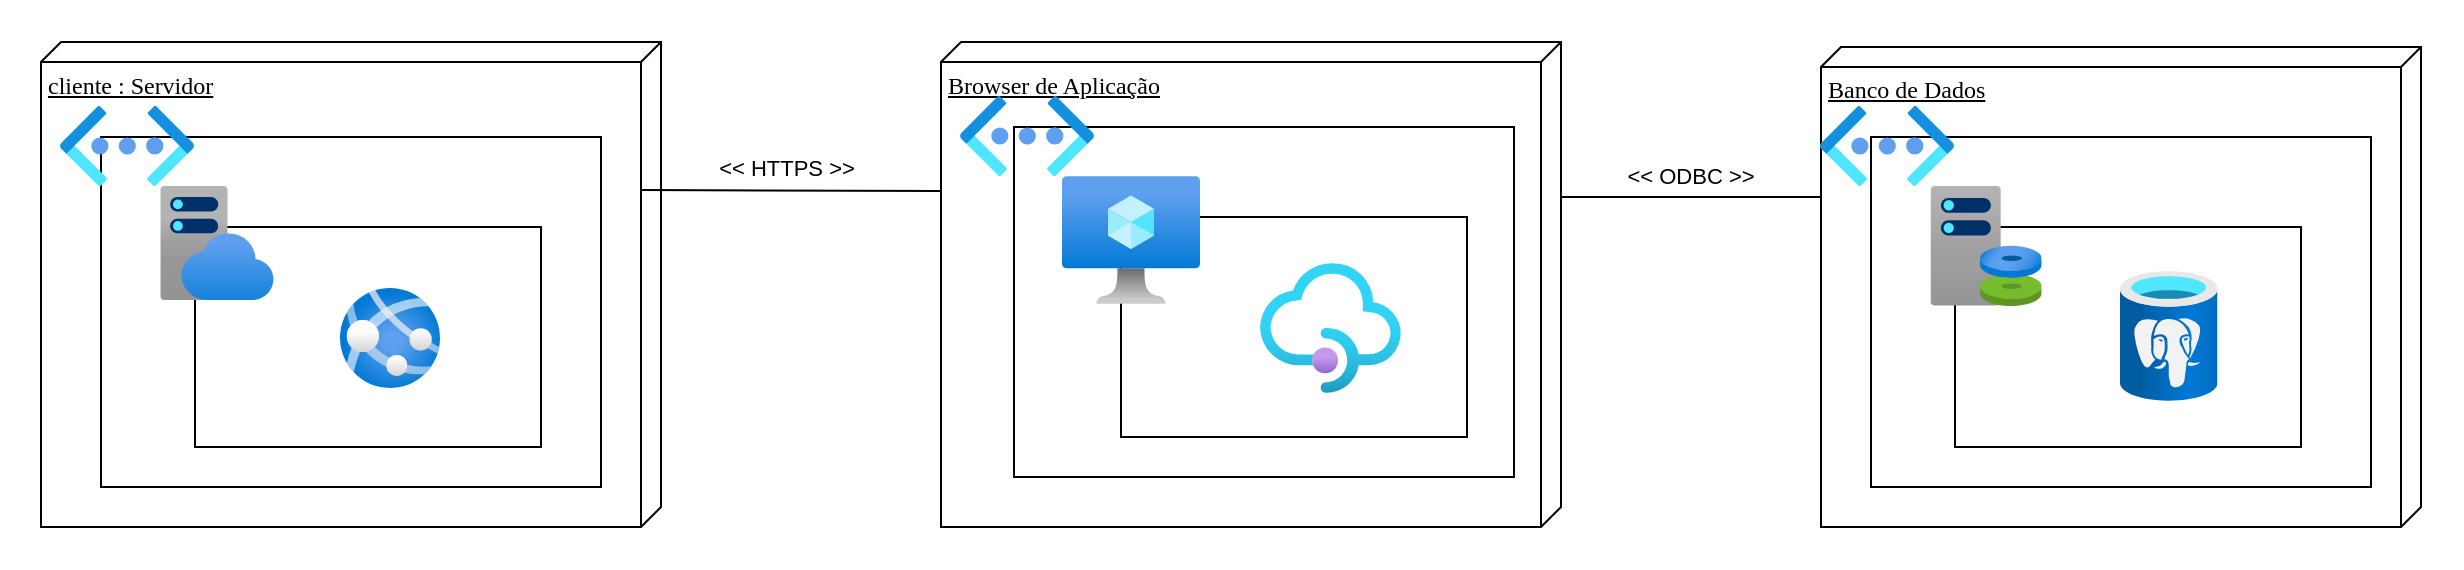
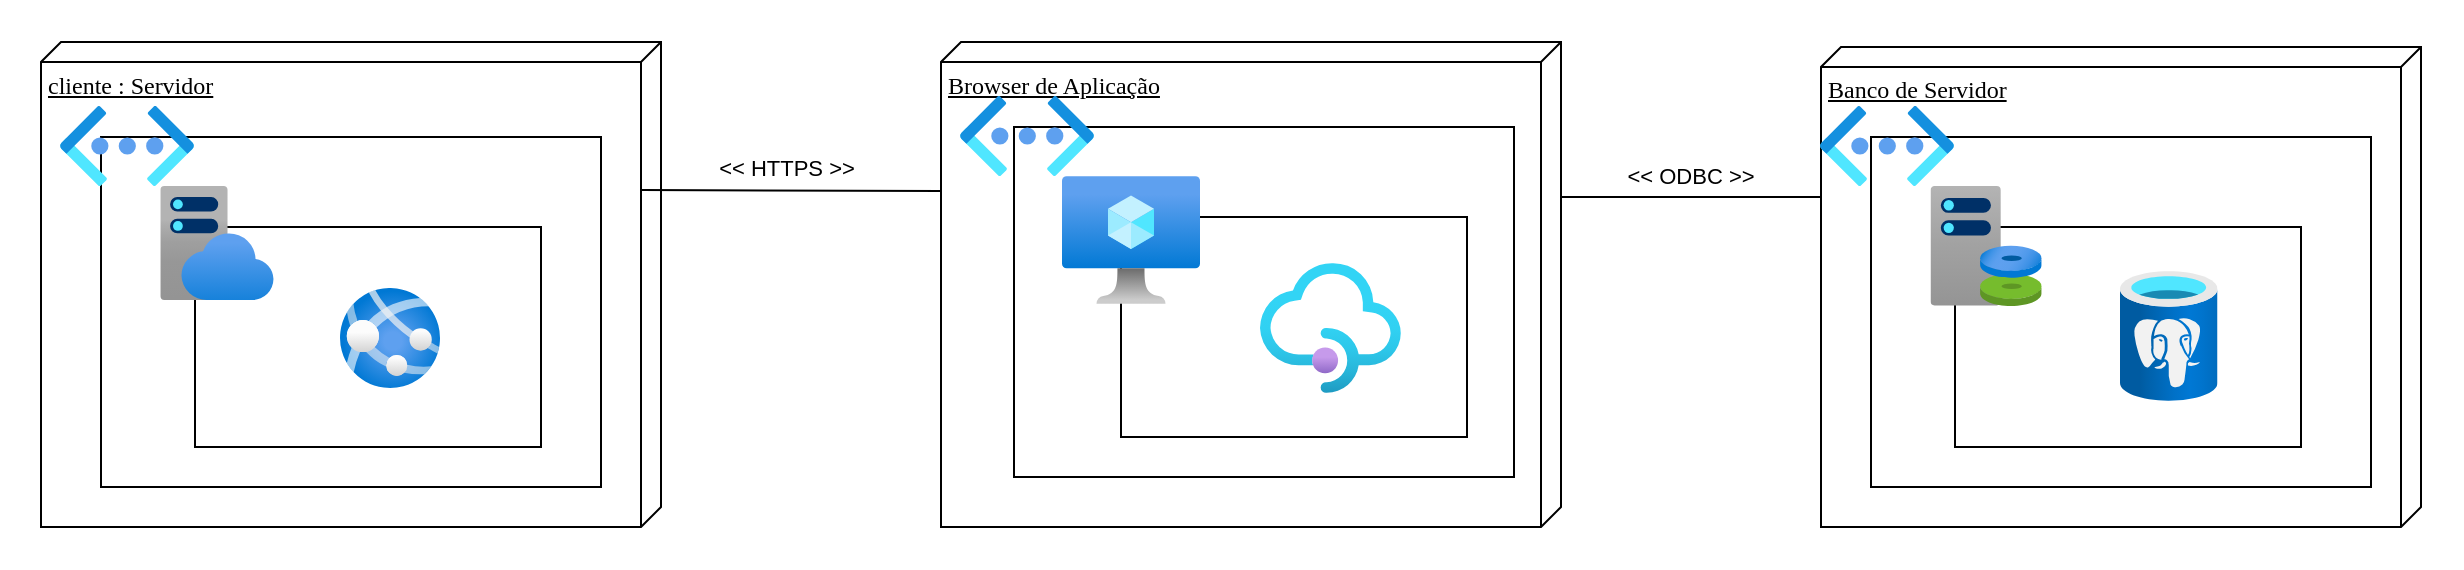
node "Banco de Dados": label "Banco de Dados" -> "Banco de Servidor"
